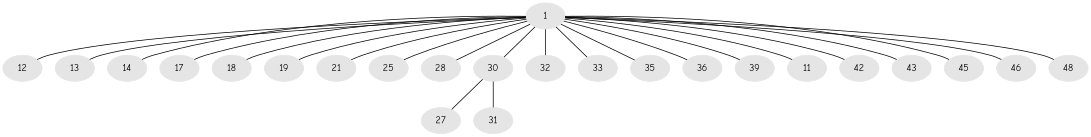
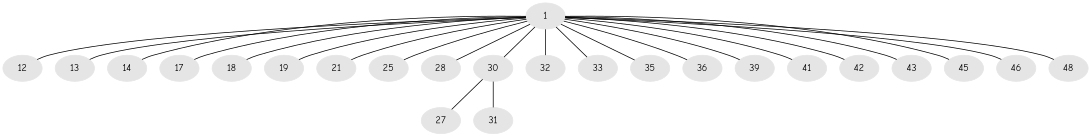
node "11": label "11" -> "41"
